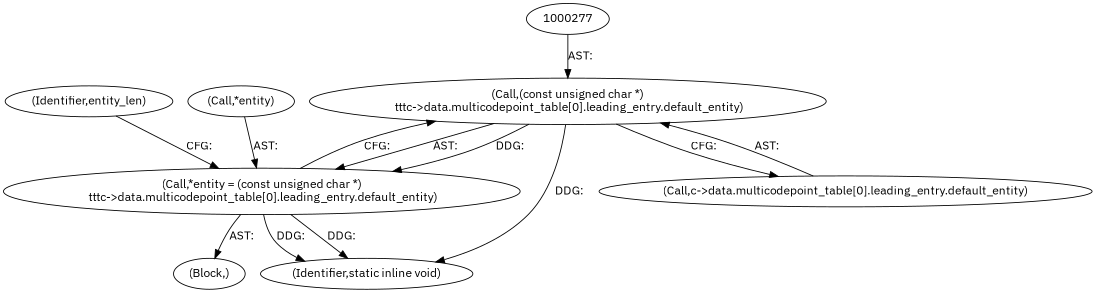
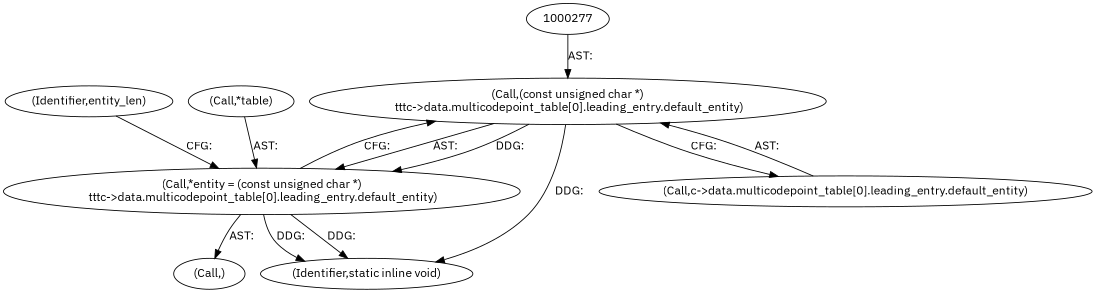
node "(Call,*entity)": label "(Call,*entity)" -> "(Call,*table)"
node "(Block,)": label "(Block,)" -> "(Call,)"
